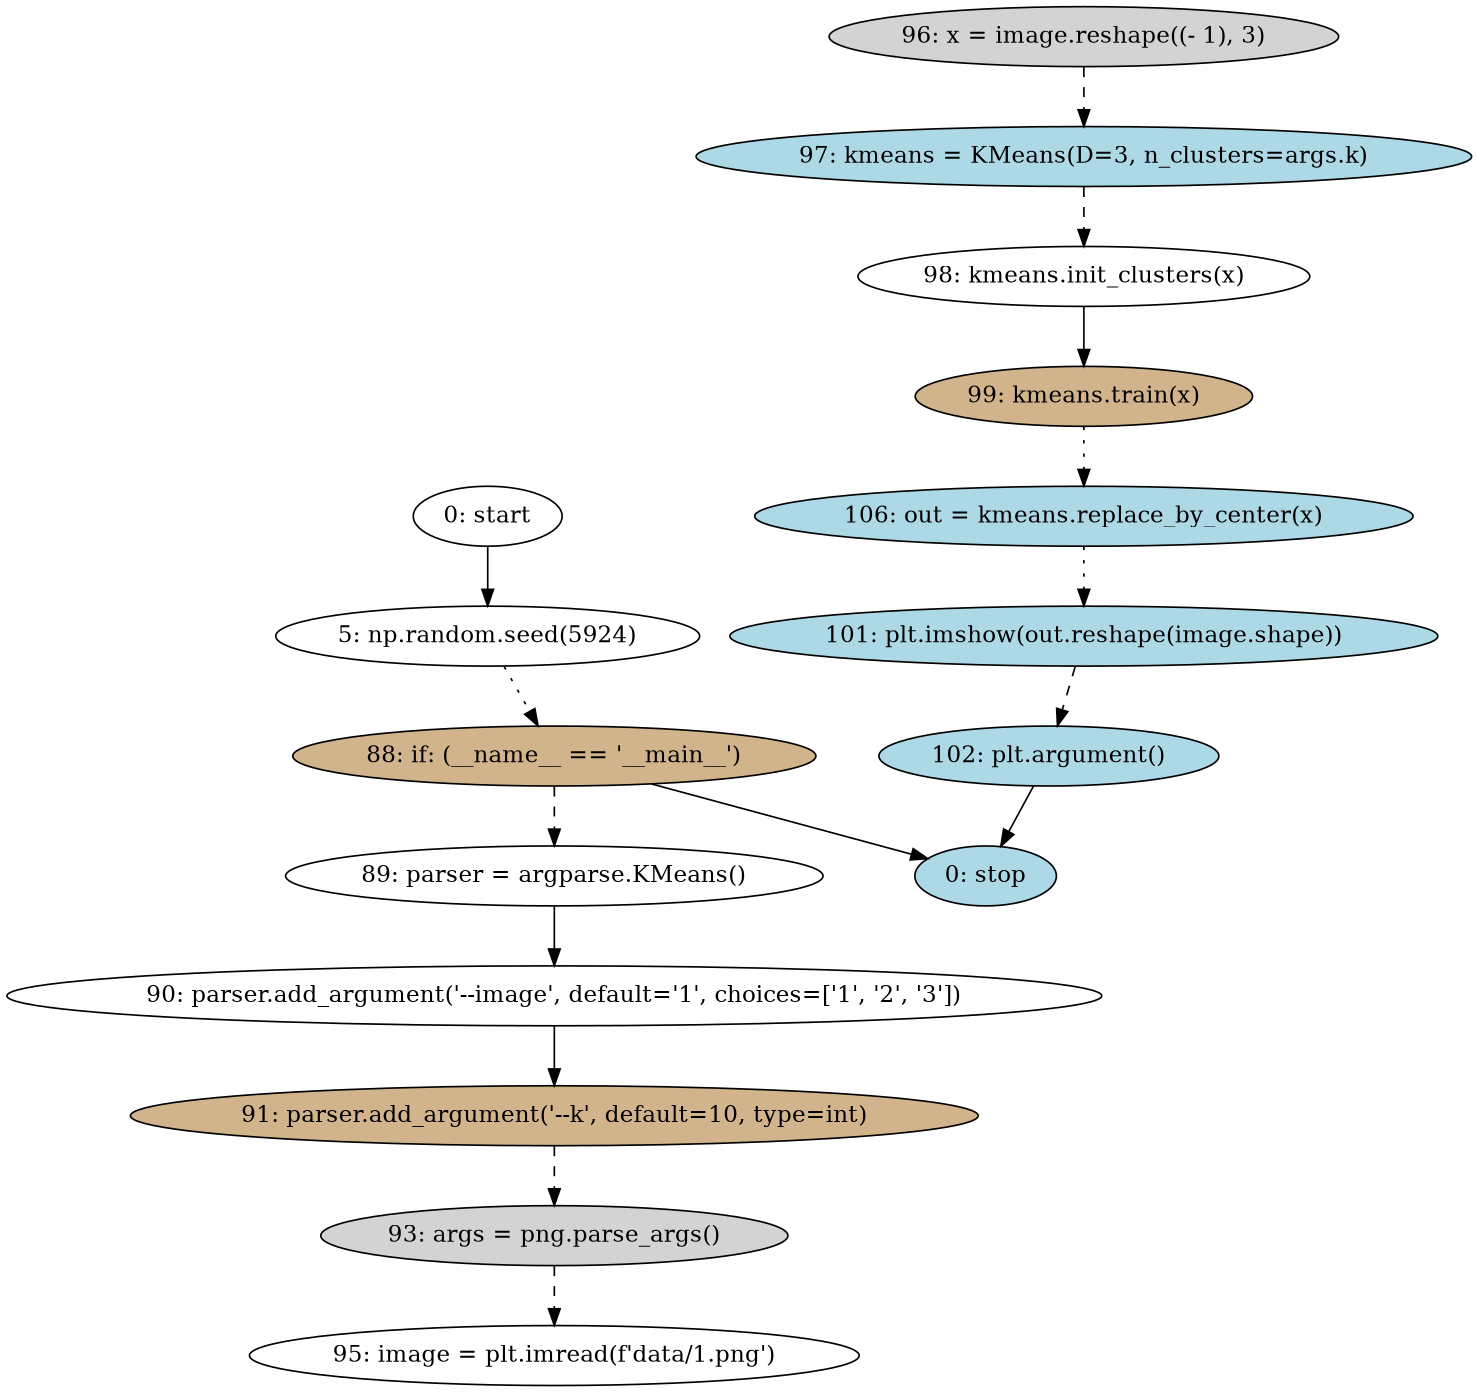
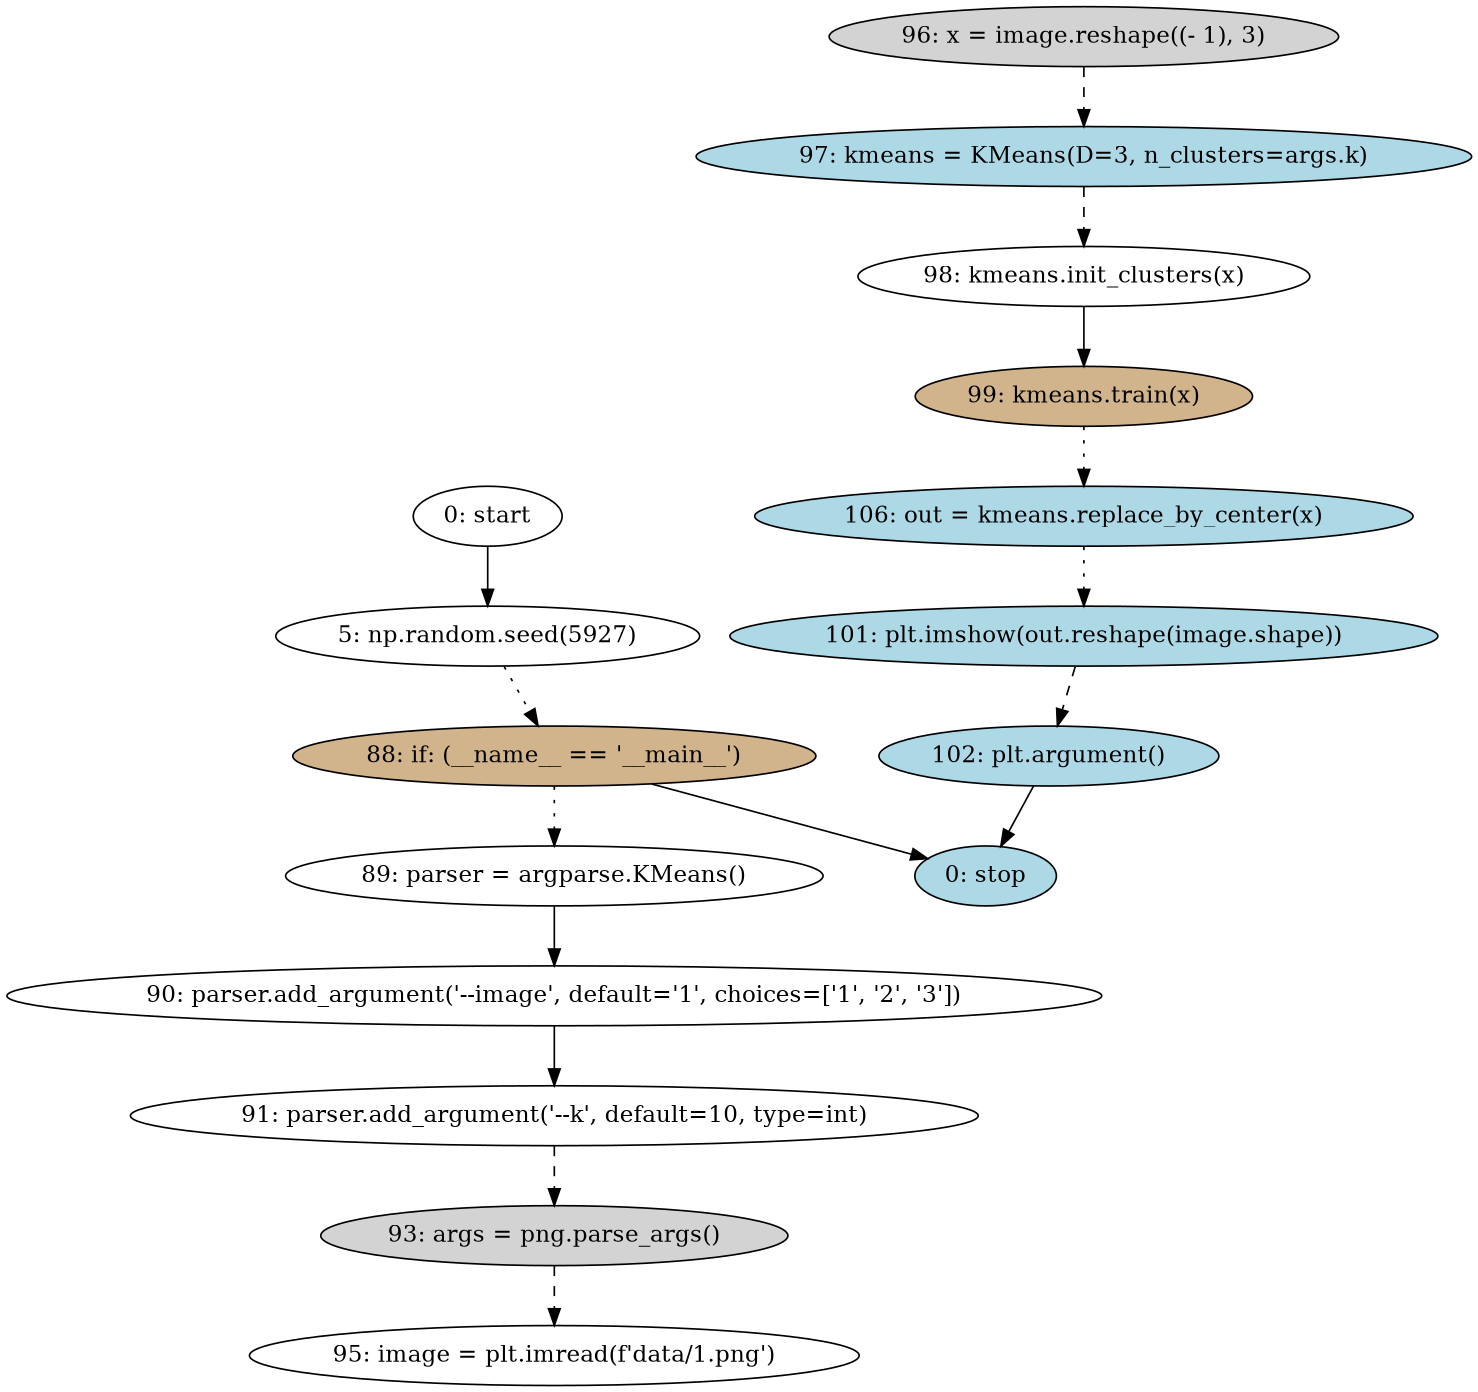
node "5: np.random.seed(5924)": label "5: np.random.seed(5924)" -> "5: np.random.seed(5927)"
edge "88: if: (__name__ == '__main__')" -> "89: parser = argparse.KMeans()": style dashed -> dotted
node "91: parser.add_argument('--k', default=10, type=int)": fillcolor tan -> white
